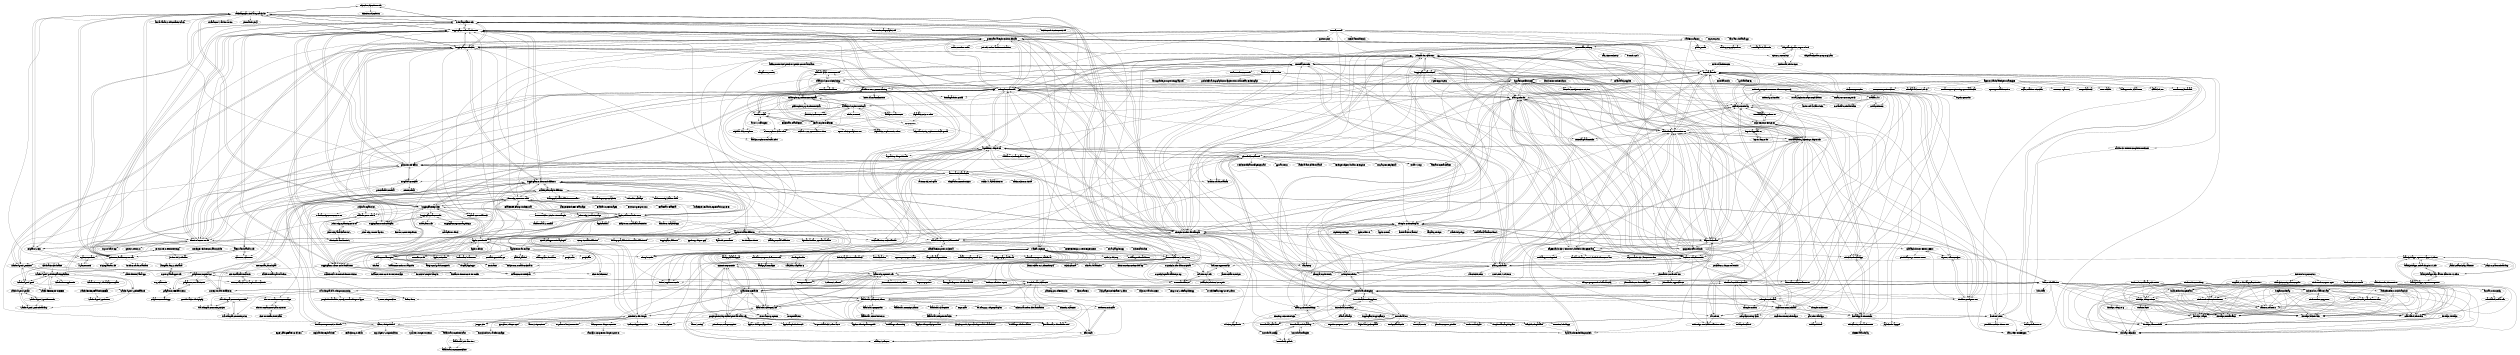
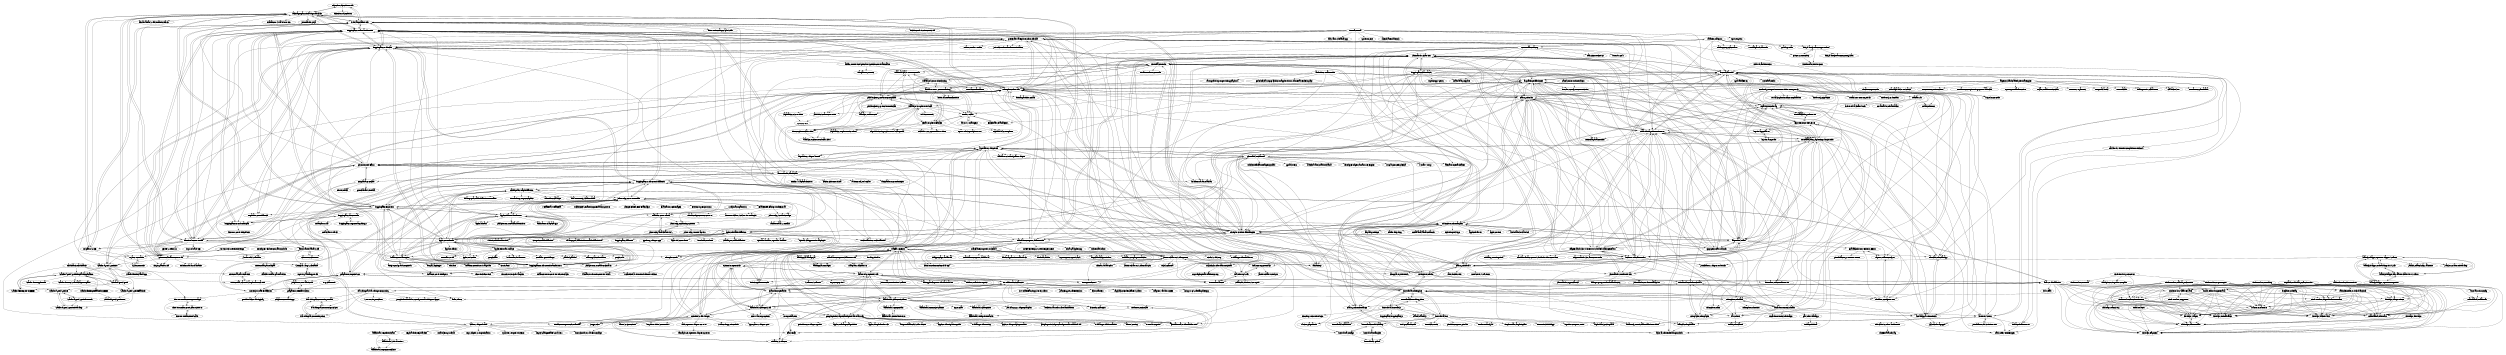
node "neobundy/pippaGPT": added
